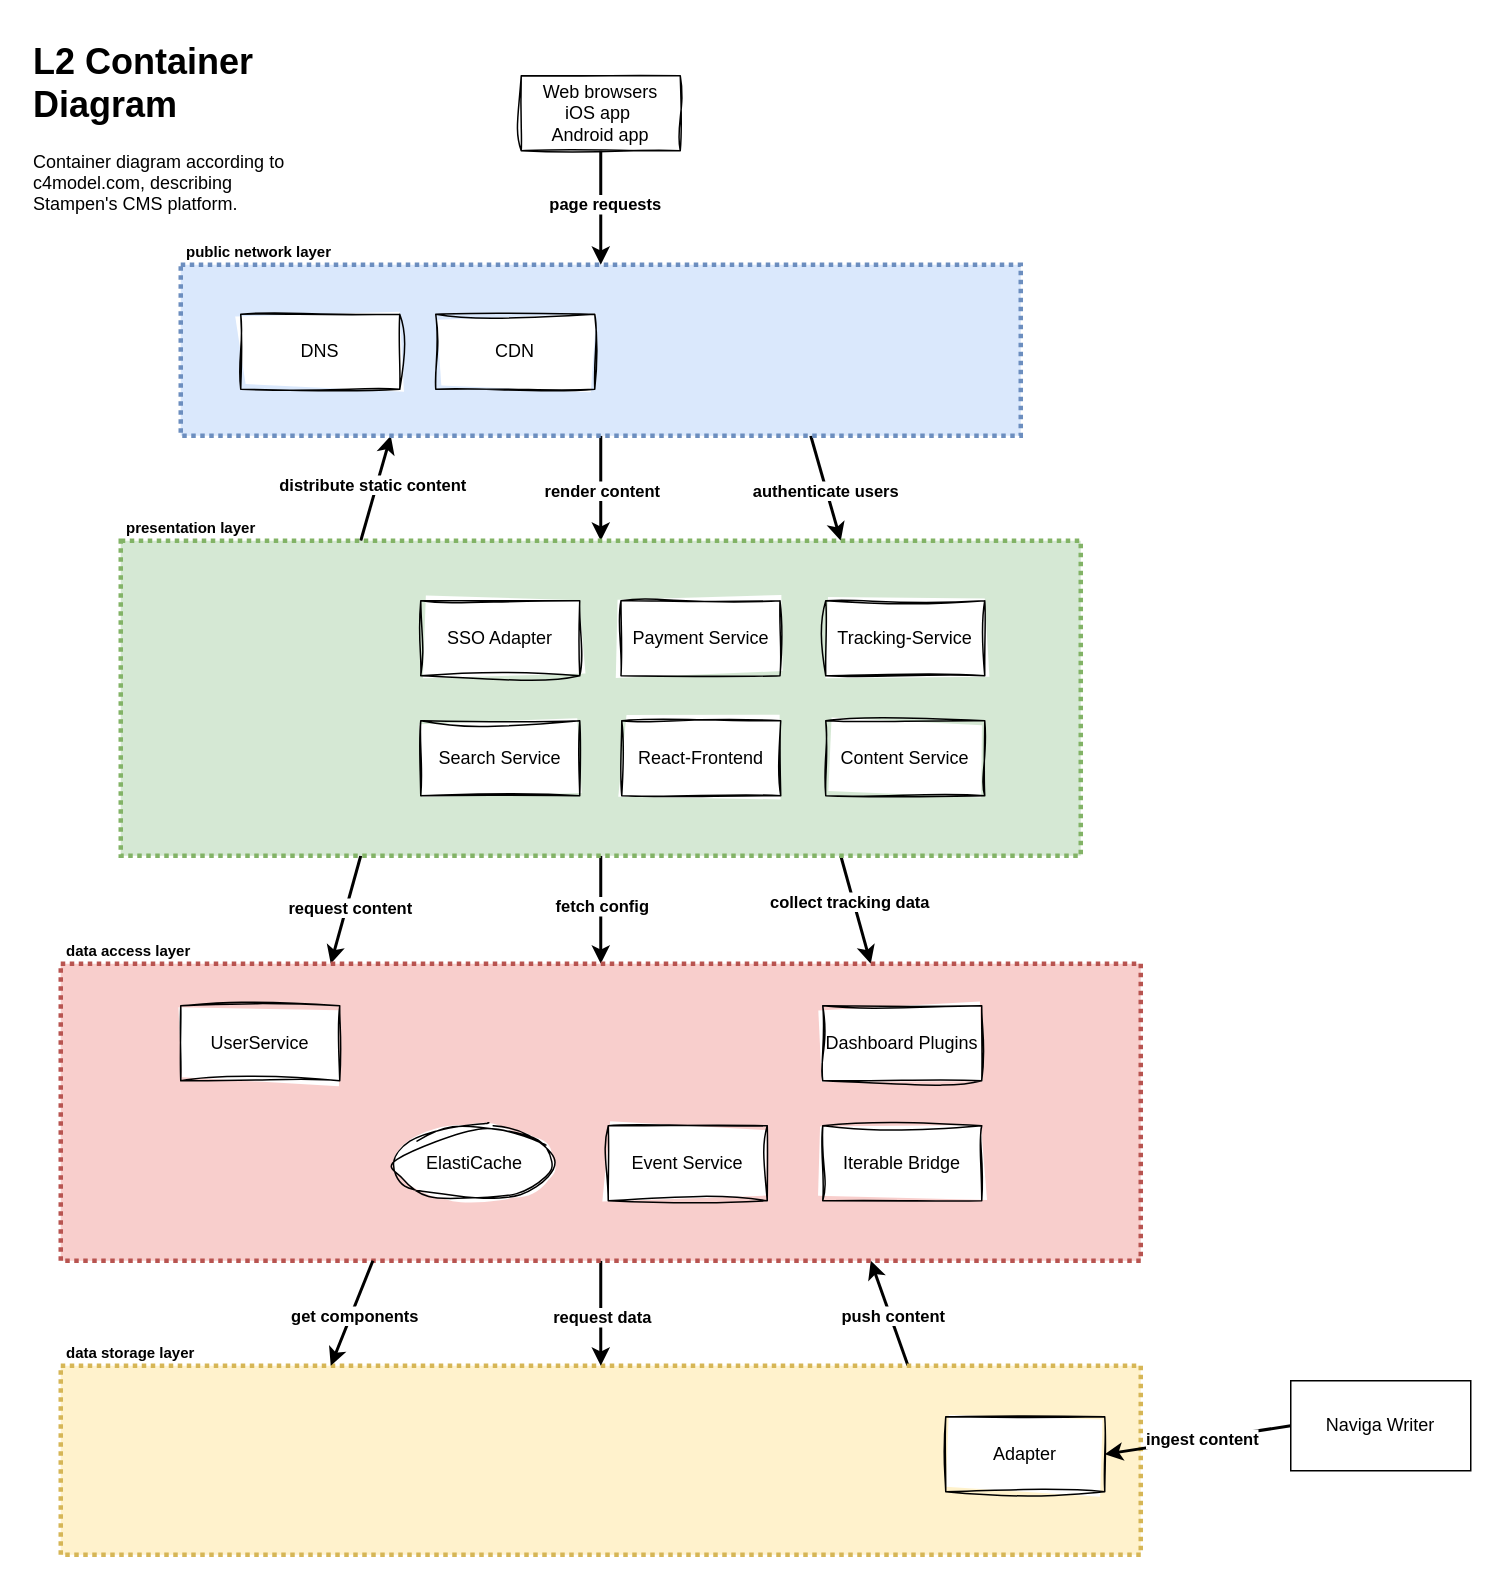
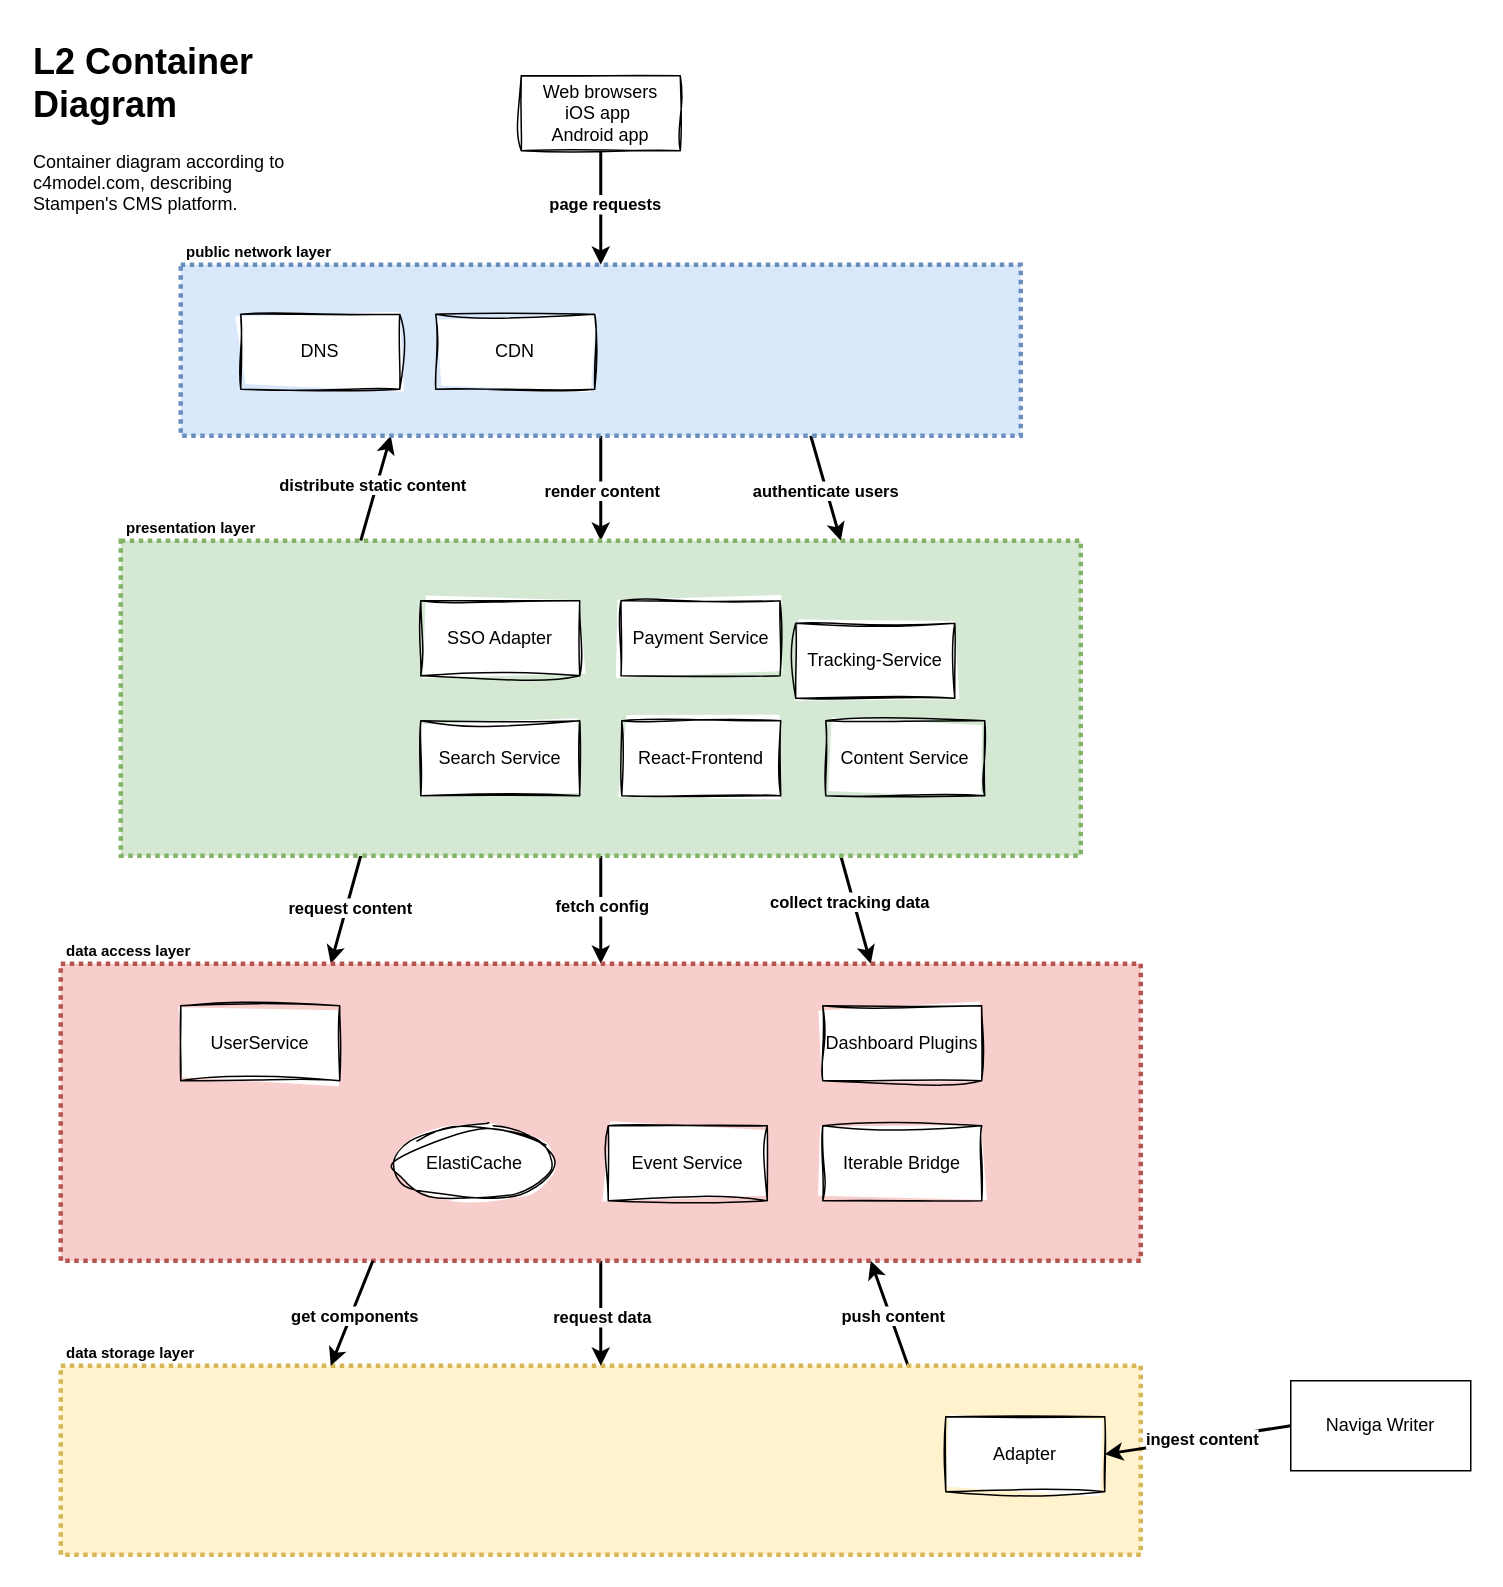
node "Tracking-Service": moved (905, 638) -> (875, 661)
